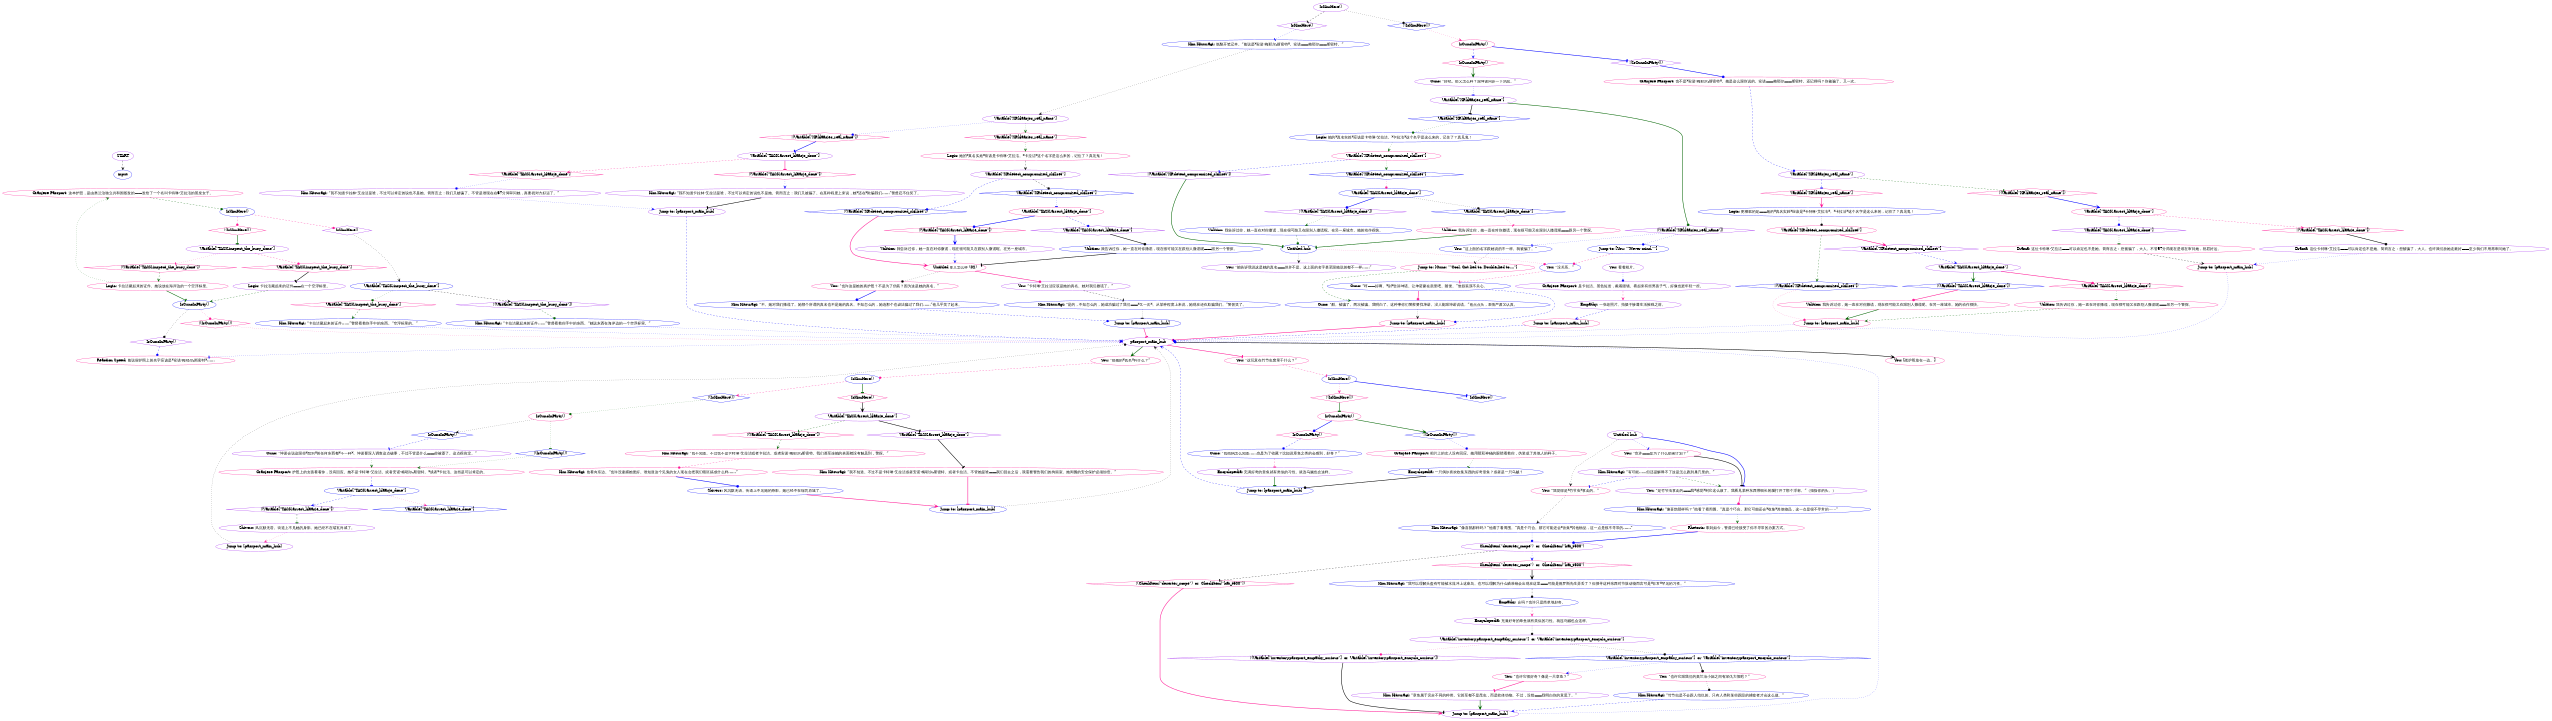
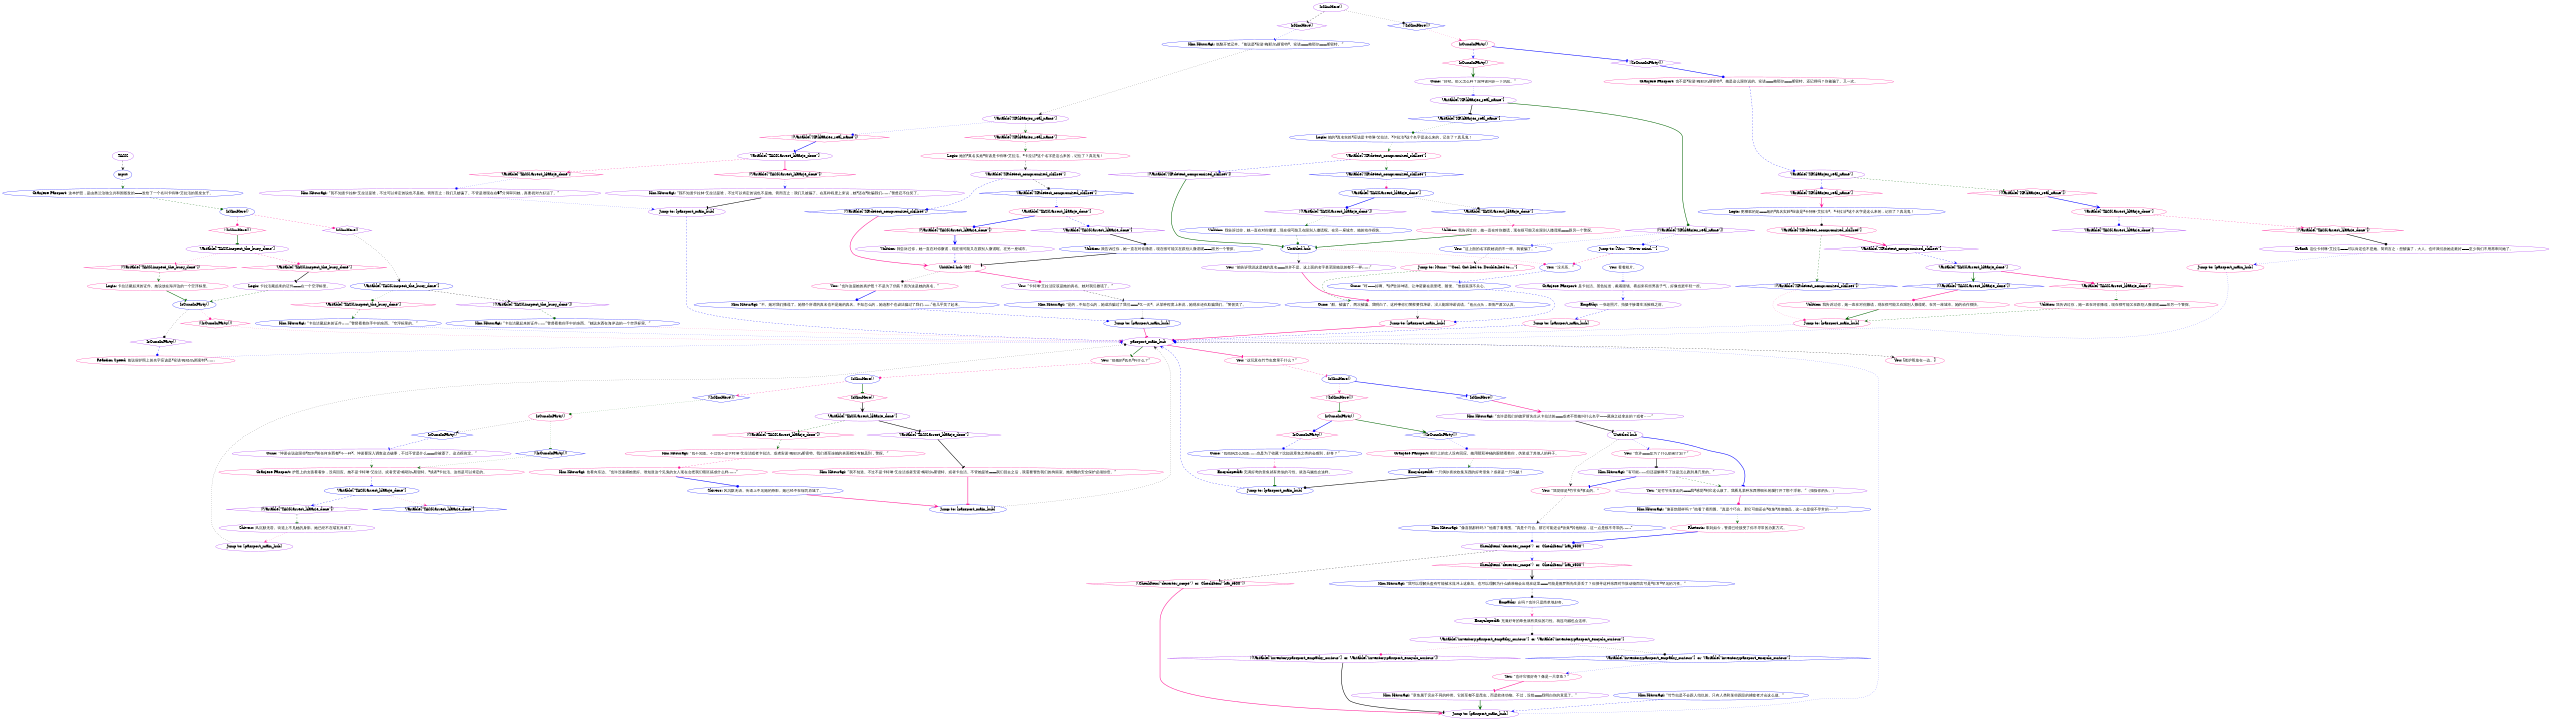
node "START": label "START" -> "TASK"
node "Oranjese Passport: 这本护照，是由奥兰治独立共和国签发的——发给了一个名叫卡特琳·艾拉洁的黑发女子。": color deeppink -> blue
edge "Logic: 卡拉洁藏起来的证件。她说放在海岸边的一个空浮标里。" -> "Oranjese Passport: 这本护照，是由奥兰治独立共和国签发的——发给了一个名叫卡特琳·艾拉洁的黑发女子。": now "input" -> "Oranjese Passport: 这本护照，是由奥兰治独立共和国签发的——发给了一个名叫卡特琳·艾拉洁的黑发女子。"
node "Drama: 这位卡特琳·艾拉洁——可以肯定也不是她。简而言之：您被骗了，大人。不管57分局现在是谁在审问她，祝君好运。": removed
node "Untitled 那又怎么样 (02)": label "Untitled 那又怎么样 (02)" -> "Untitled hub (02)"
node "You: 看着相片。": color purple -> blue
edge "You: 看着相片。" -> "Oranjese Passport: 是卡拉洁。黑色短发，戴着眼镜。看起来有些男孩子气，好像也更年轻一些。": arrowhead dot -> tee
edge "You: “没关系。”" -> "Cuno: “哼——好啊。*别*告诉坤诺。让坤诺蒙在鼓里吧。随便。”他假装漠不关心。": color deeppink -> blue
edge "Oranjese Passport: 是卡拉洁。黑色短发，戴着眼镜。看起来有些男孩子气，好像也更年轻一些。" -> "Empathy: 一张老照片。拍摄于惨遭生活摧残之前。": color deeppink -> blue
edge "Cuno: “哼——好啊。*别*告诉坤诺。让坤诺蒙在鼓里吧。随便。”他假装漠不关心。" -> "Cuno: “酷。被骗了。两次被骗。我明白了。这种事你们警察要找坤诺。没人能跟坤诺说谎。”他点点头，表情严肃又认真。": now "You: “她告诉我说这是她的真名——但并不是。这上面的名字甚至跟她说的都不一样……”" -> "Cuno: “酷。被骗了。两次被骗。我明白了。这种事你们警察要找坤诺。没人能跟坤诺说谎。”他点点头，表情严肃又认真。"
edge "Kim Kitsuragi: “卡拉洁藏起来的证件……”警督看着你手中的东西。“她说东西在海岸边的一个空浮标里。”" -> "passport_main_hub": color blue -> deeppink
edge "passport_main_hub" -> "Reaction Speed: 她说假护照上的名字应该是*安诺·梅耶尔-斯密特*……": reversed
edge "passport_main_hub" -> "You: [把护照放在一边。]": style bold -> dashed
edge "passport_main_hub" -> "You: “那她的*真名*叫什么？”": arrowhead vee -> tee
node "Kim Kitsuragi: “也许是我们的德罗斯先生从卡拉洁的——或者不管她叫什么名字——藏身之处拿走的？或者……”": added
edge "Oranjese Passport: 相片上的女人没有回应。她用那双神秘的眼睛看着你，伪装成了其他人的样子。" -> "Encyclopedia: 一只偶尔喜欢收集东西的好奇章鱼？或者是一只乌贼？": arrowhead tee -> vee
edge "You: “也许——是为了什么勒索计划？”" -> "You: “是竹节虫拿走的——我*感觉*到它这么做了。我看见某种东西用细长的腿打开了那个浮标。”（指指你的头。）": now "You: “也许——是为了什么勒索计划？”" -> "Kim Kitsuragi: “有可能……但还是解释不了这是怎么跑到巢穴里的。”"
edge "Kim Kitsuragi: “有可能……但还是解释不了这是怎么跑到巢穴里的。”" -> "You: “我觉得是*竹节虫*拿走的。”": style dashed -> bold
node "You: “也许它跟我们的奥兰治小姐之间有深仇大恨吧？”": removed
